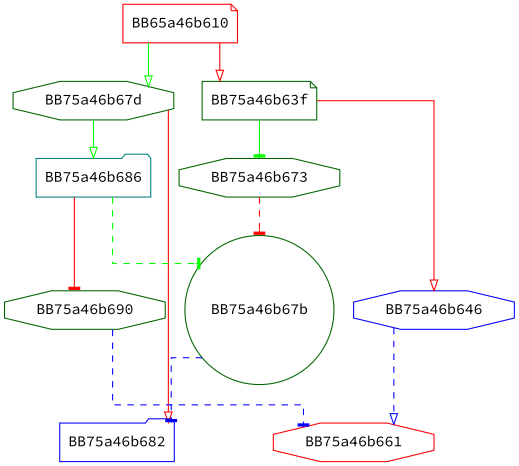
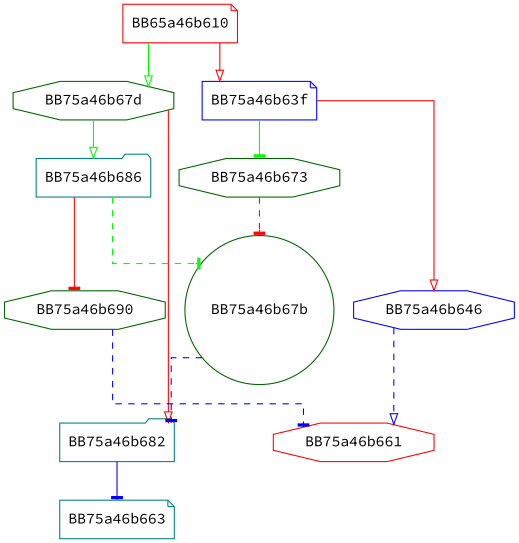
node "BB75a46b63f": color darkgreen -> blue
node "BB75a46b682": color blue -> teal
node "BB75a46b663": added
